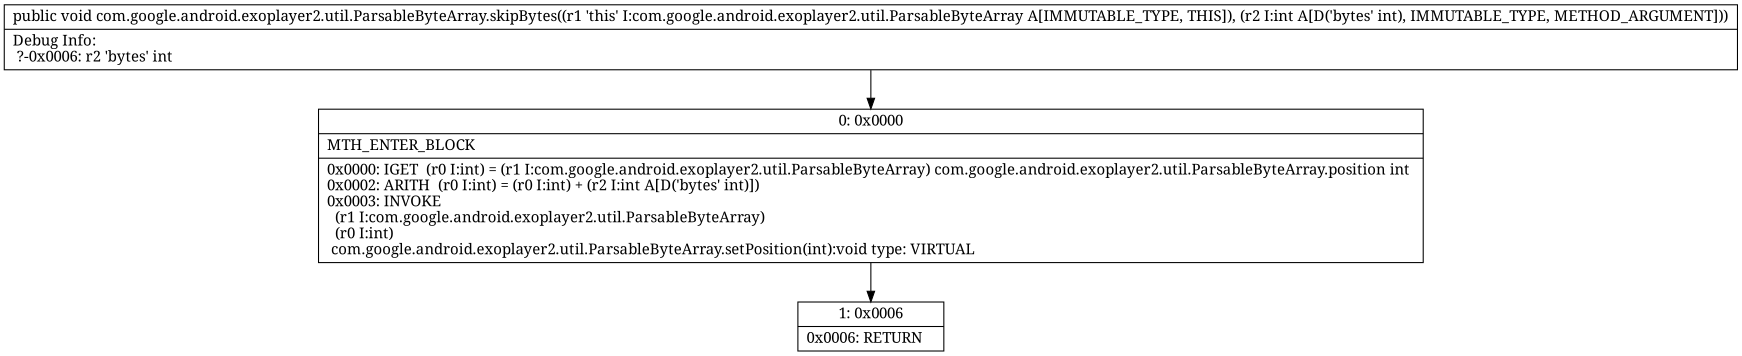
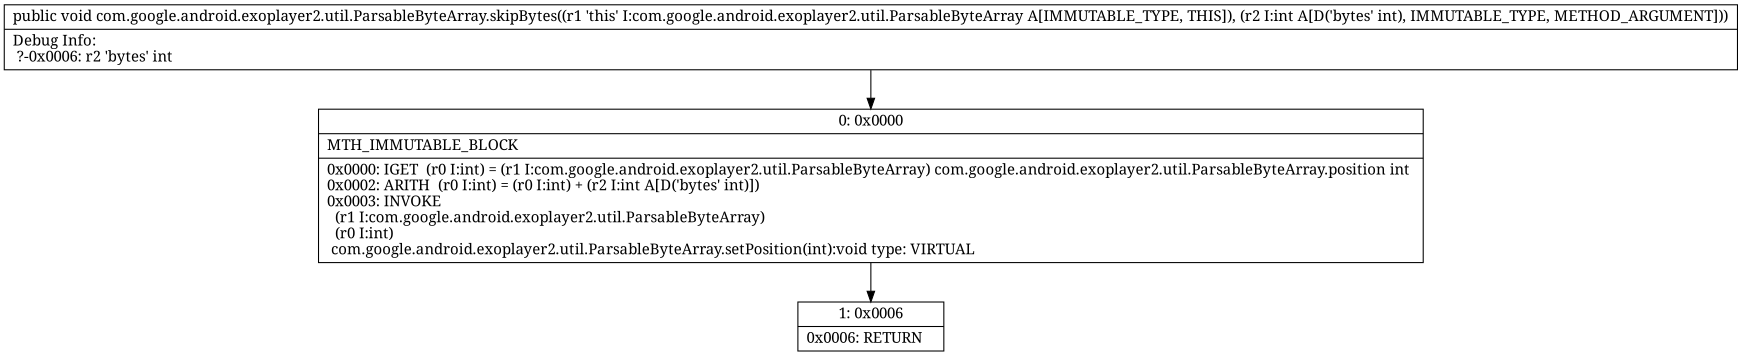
node "0: 0x0000": text "MTH_ENTER_BLOCK" -> "MTH_IMMUTABLE_BLOCK"
